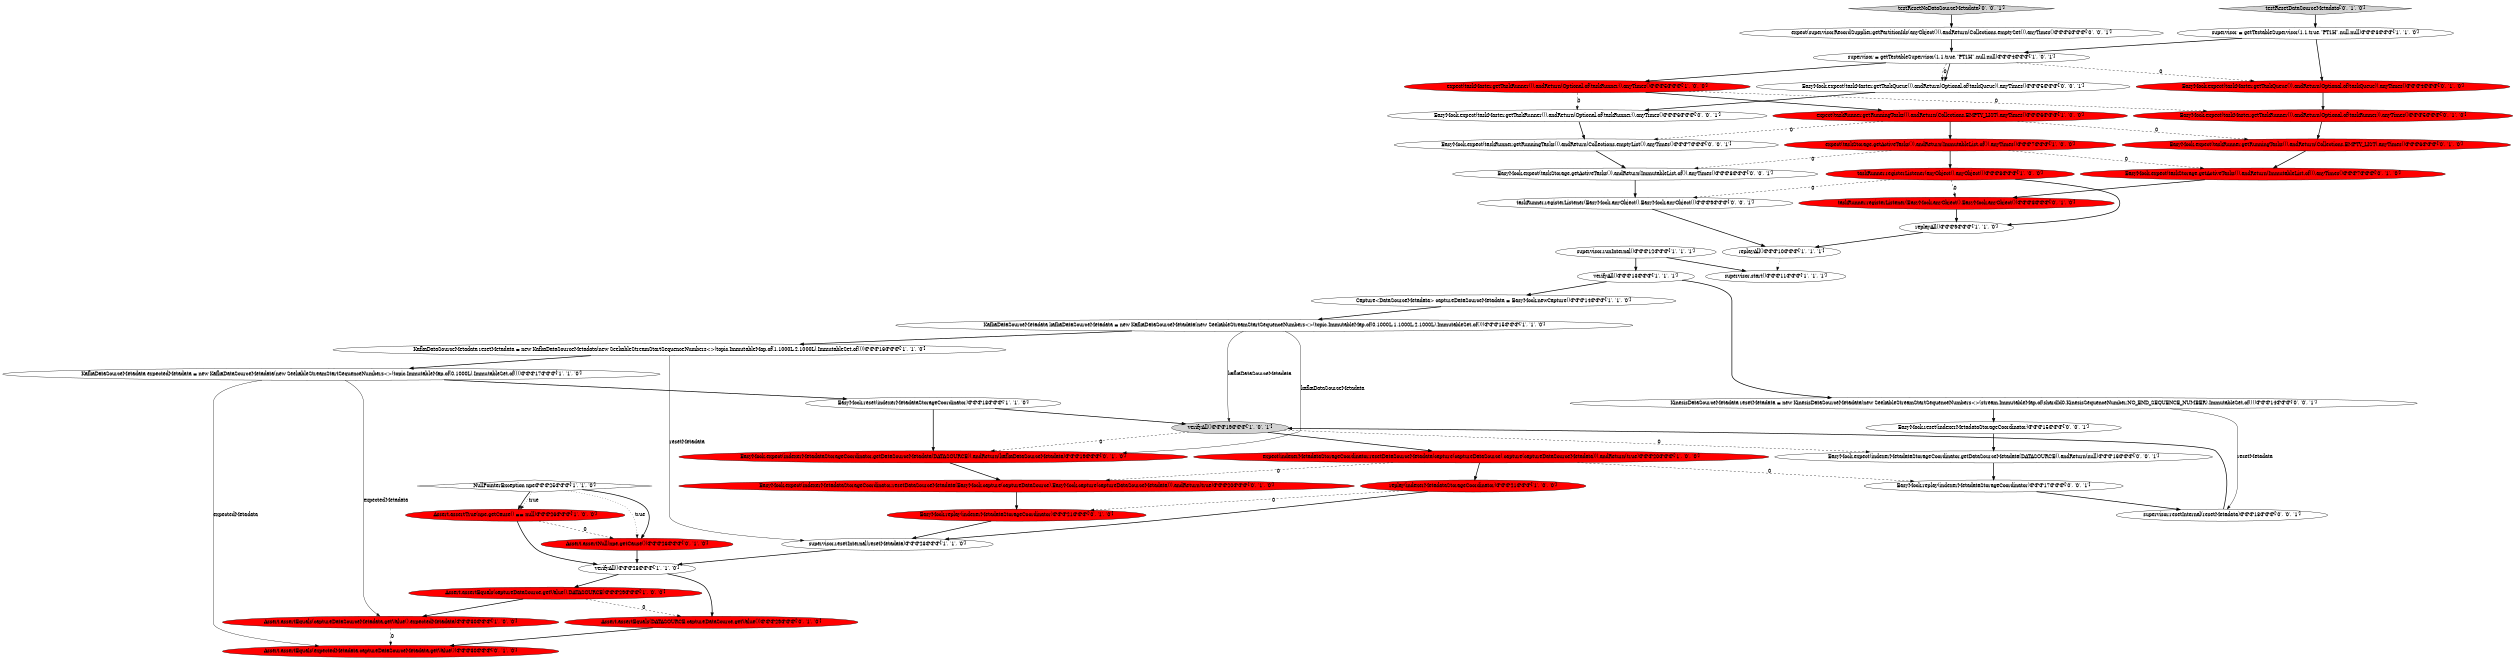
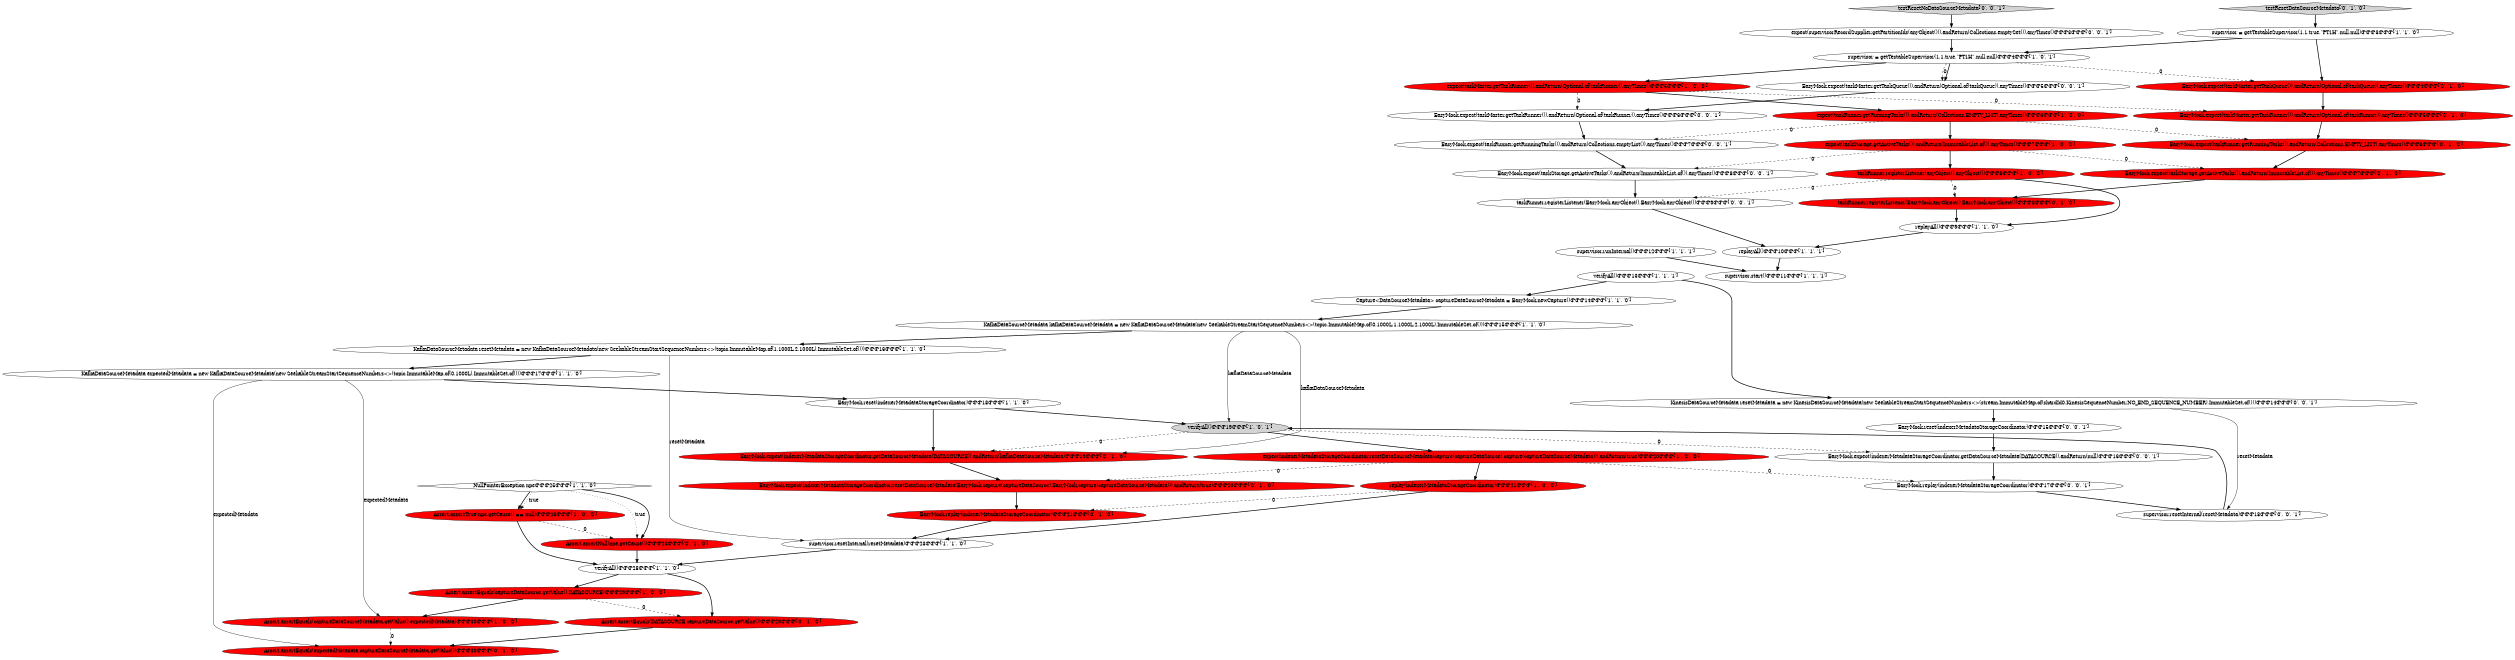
edge "supervisor.runInternal()@@@12@@@['1', '1', '1']" -> "verifyAll()@@@13@@@['1', '1', '1']": removed
edge "replayAll()@@@10@@@['1', '1', '1']" -> "supervisor.start()@@@11@@@['1', '1', '1']": style dotted -> bold
